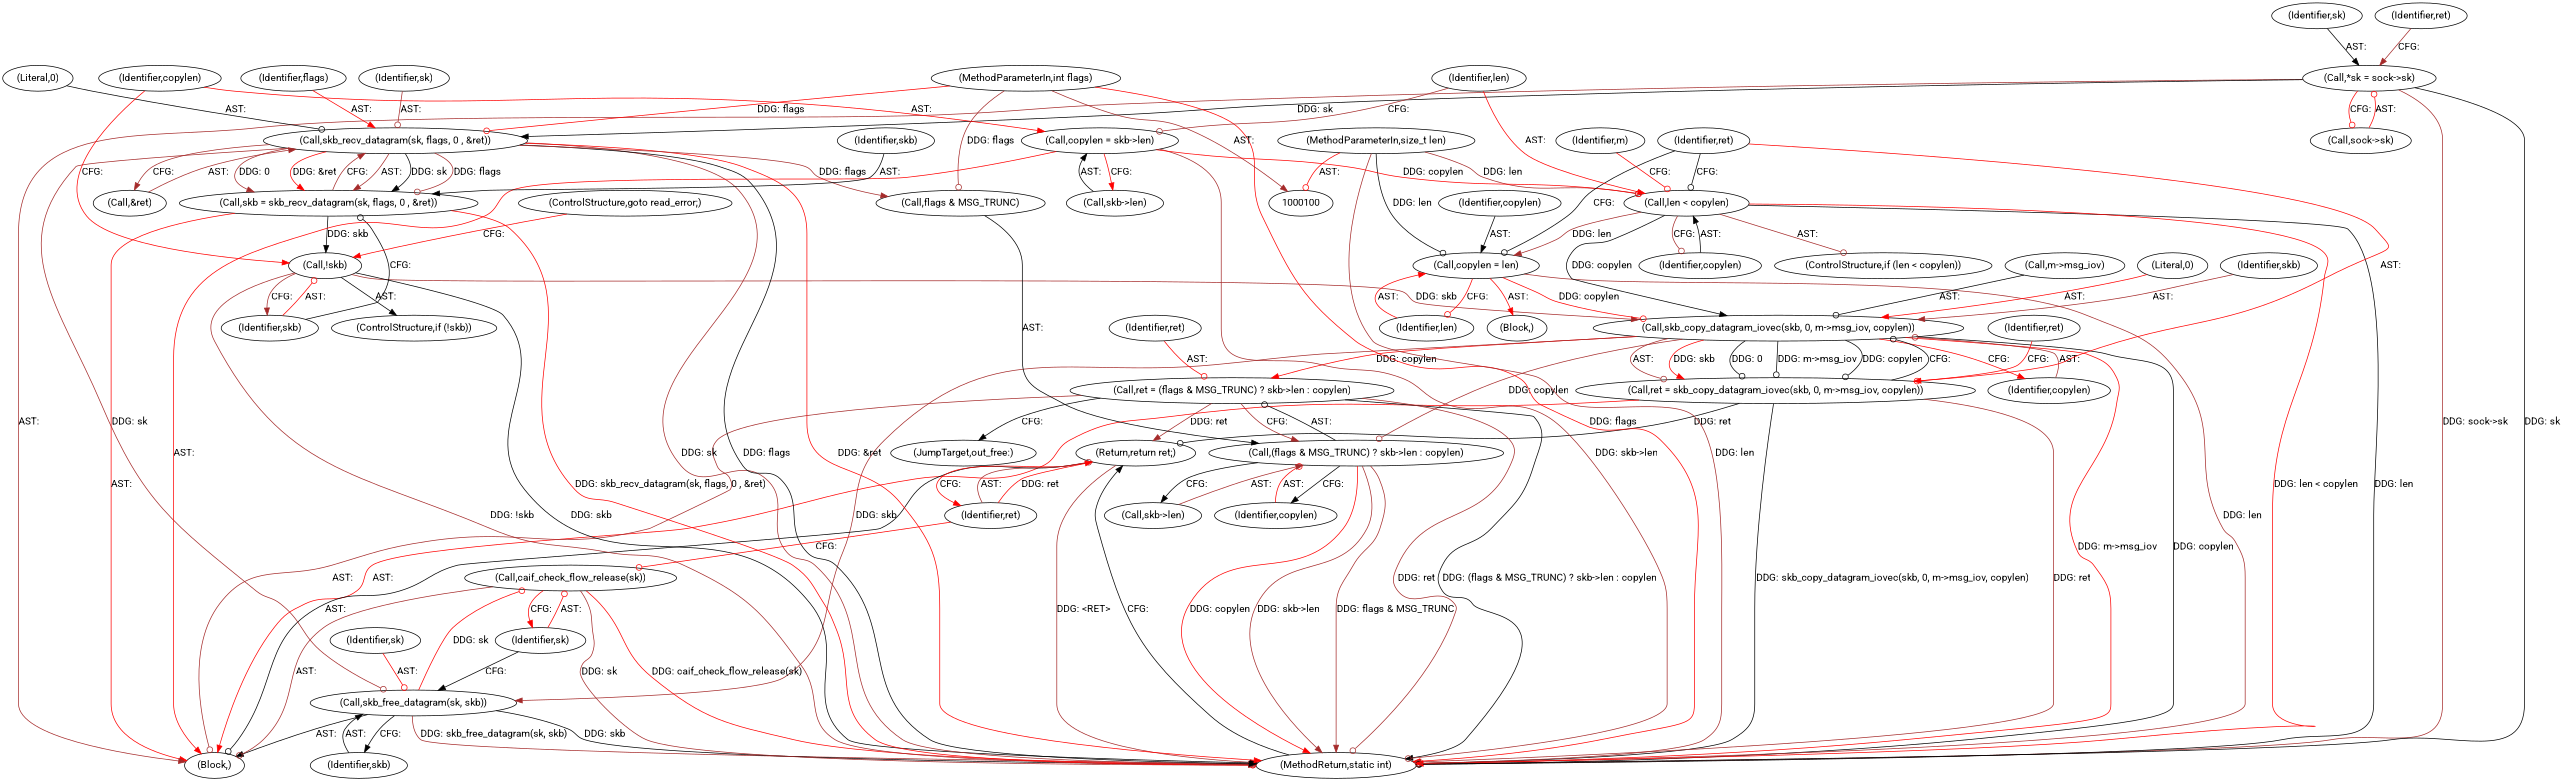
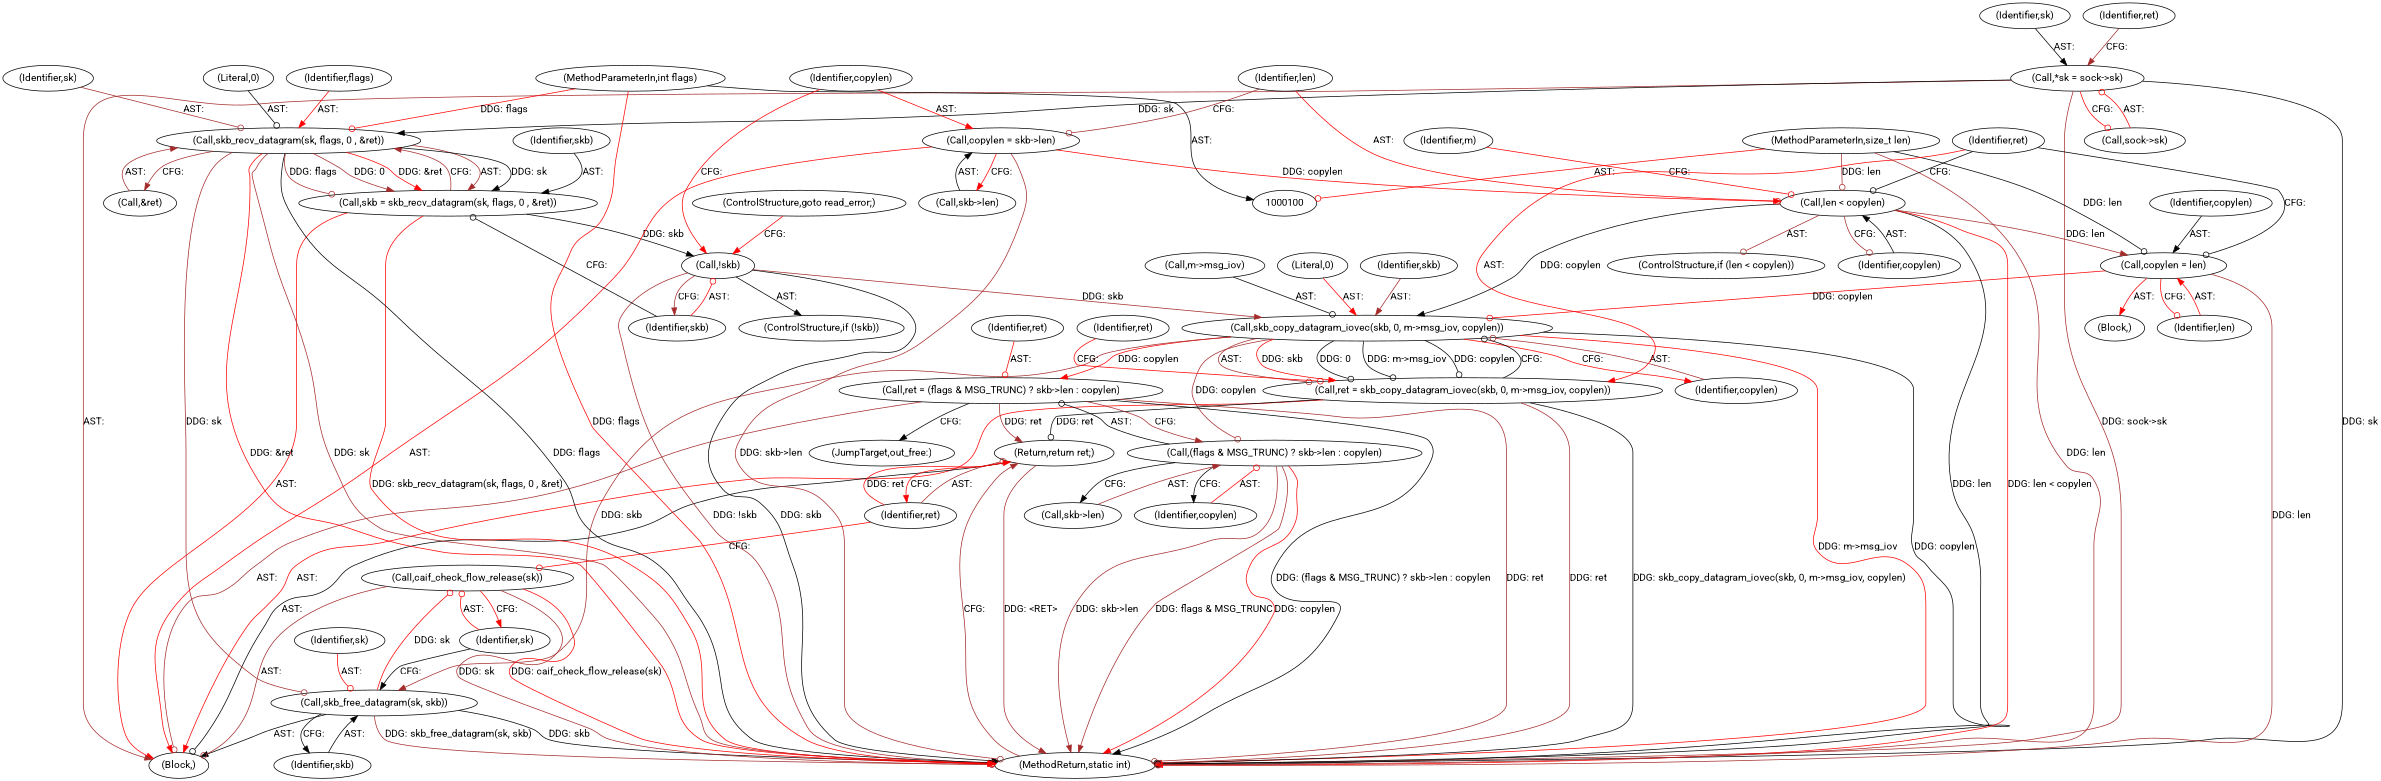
edge "(MethodParameterIn,int flags)" -> "1000100": color brown -> black
node "(Call,flags & MSG_TRUNC)": removed
edge "(MethodReturn,static int)" -> "(Return,return ret;)": color black -> brown
